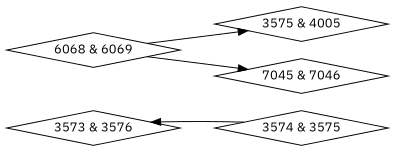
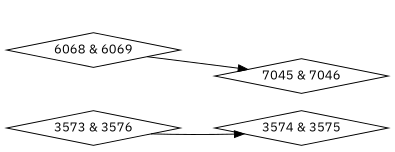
node "3575 & 4005": removed
edge "3574 & 3575" -> "3573 & 3576": reversed
